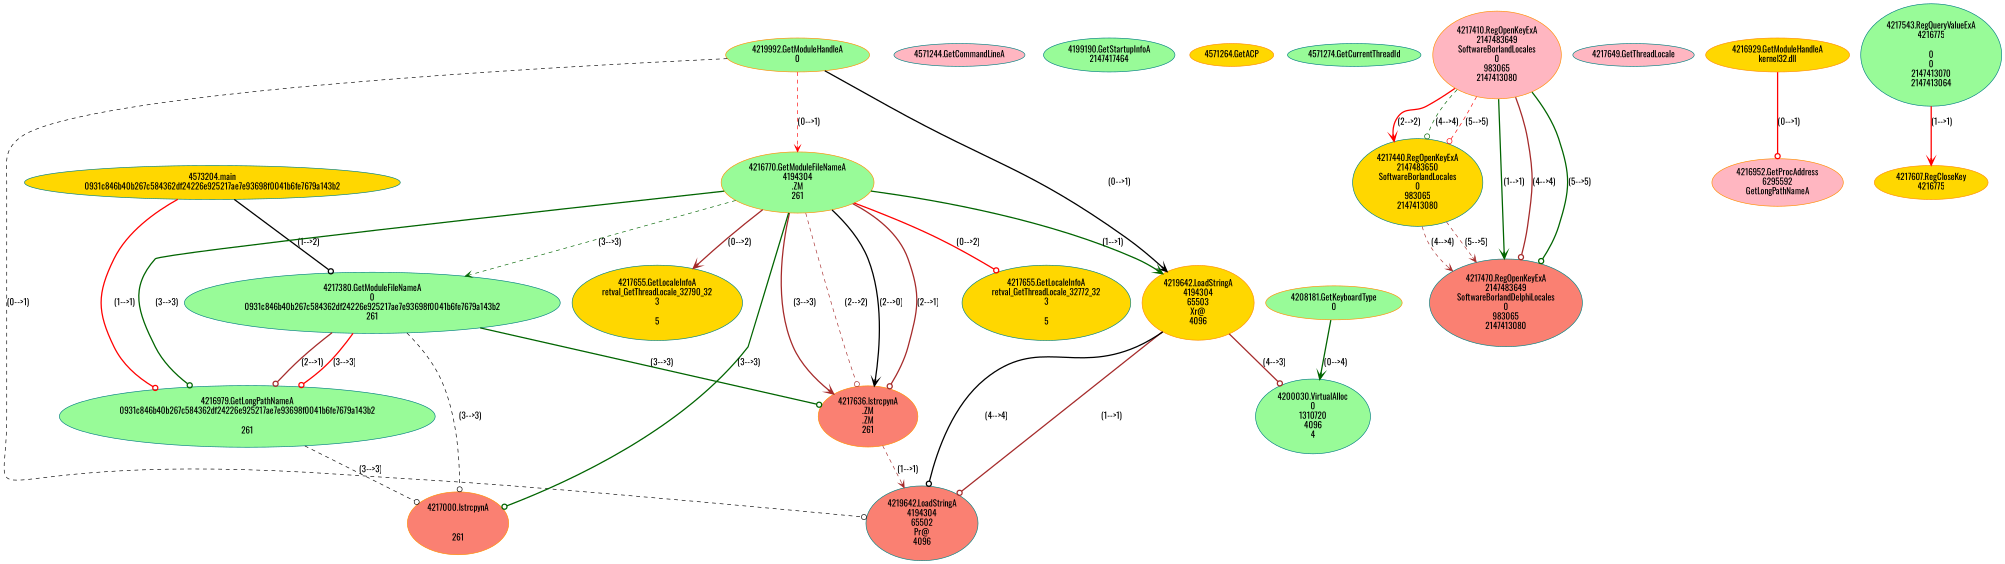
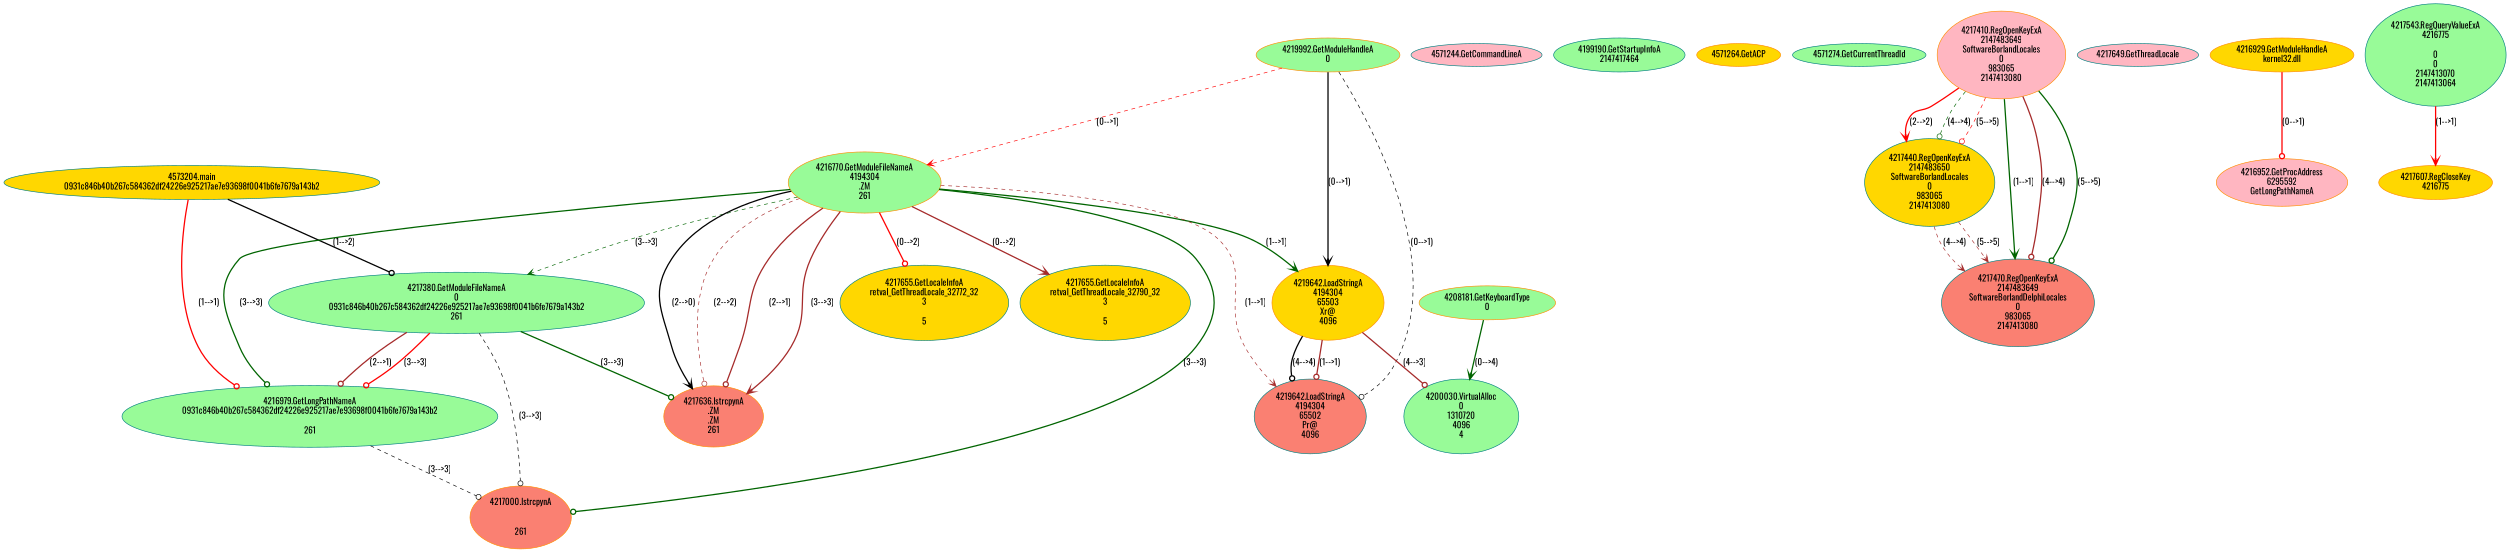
edge "4217636.lstrcpynA .ZM .ZM 261" -> "4219642.LoadStringA 4194304 65502 Pr@ 4096": now "4216770.GetModuleFileNameA 4194304 .ZM 261" -> "4219642.LoadStringA 4194304 65502 Pr@ 4096"
